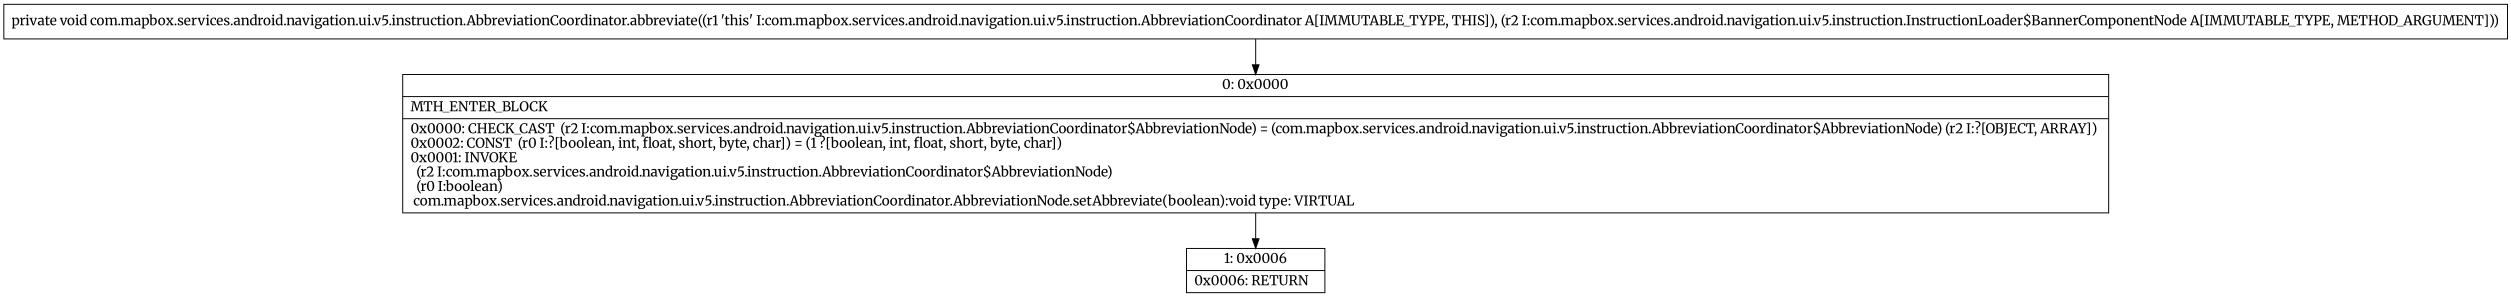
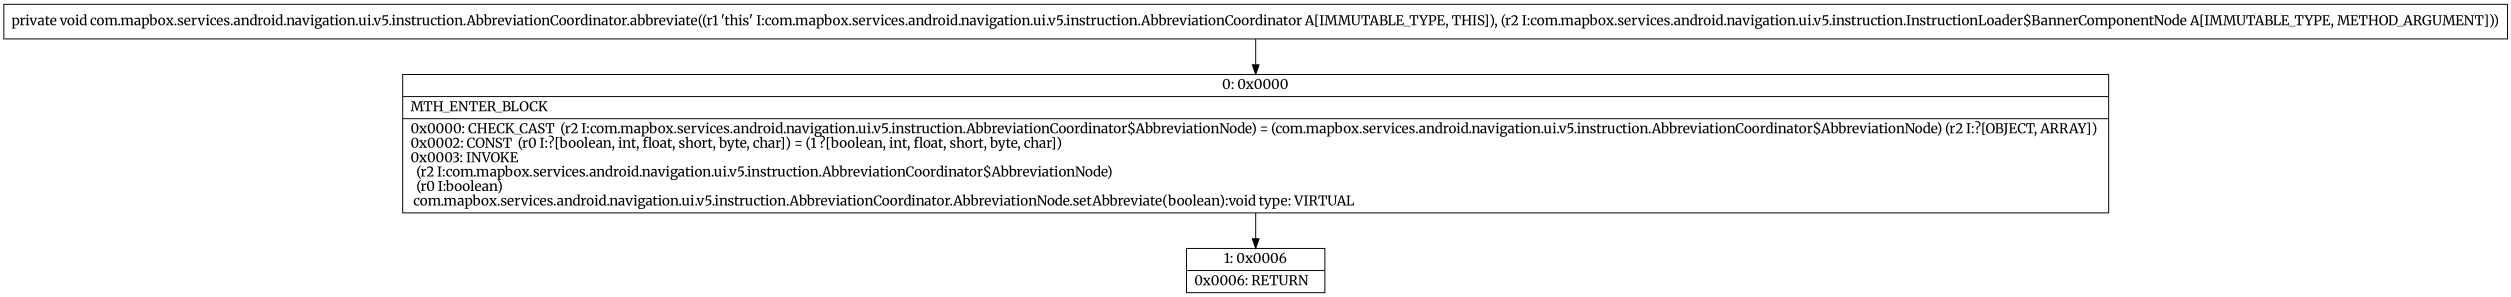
node "0: 0x0000": text "0x0001: INVOKE" -> "0x0003: INVOKE"
